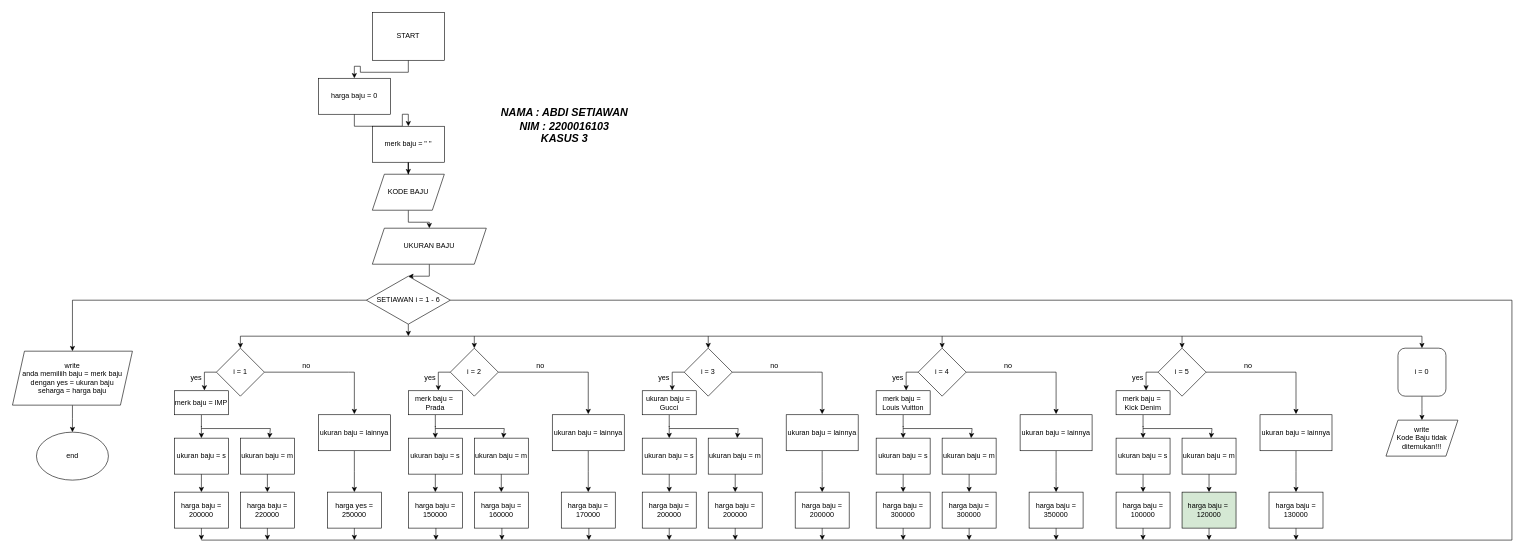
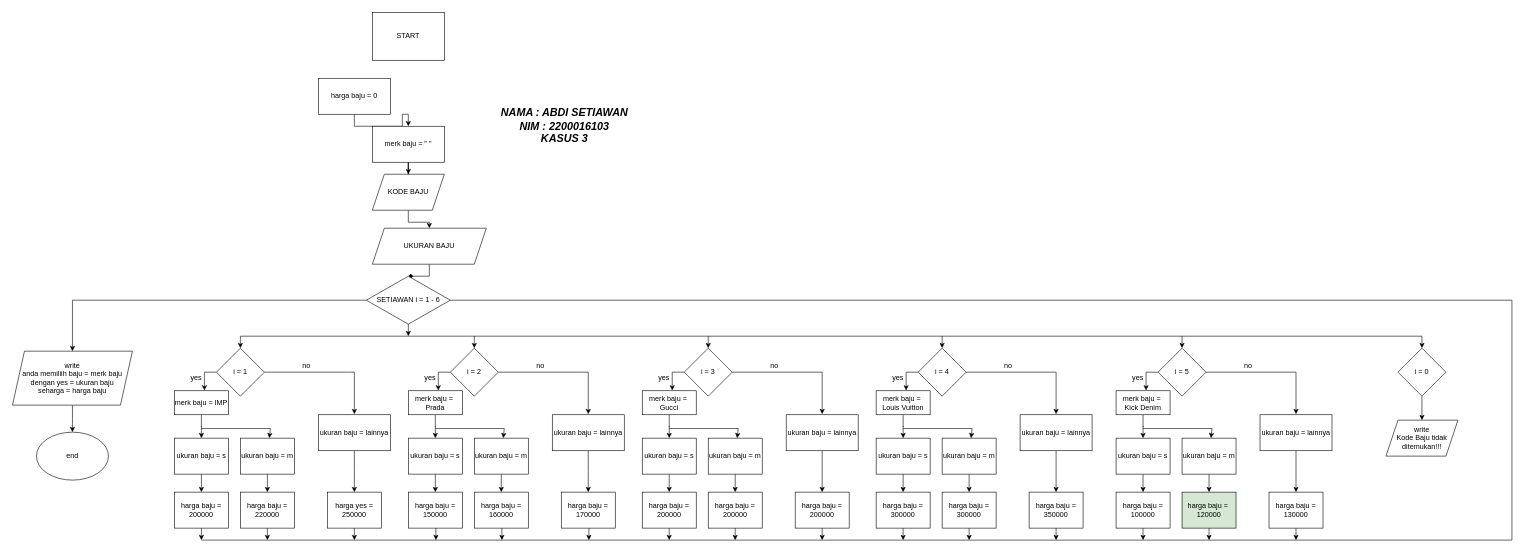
edge "START" -> "harga baju = 0": removed
edge "UKURAN BAJU" -> "SETIAWAN i = 1 - 6": arrowhead classic -> diamond
node "i = 0": shape rounded rectangle -> diamond
node "ukuran baju = Gucci": label "ukuran baju = Gucci" -> "merk baju = Gucci"
